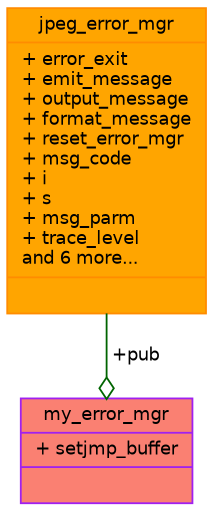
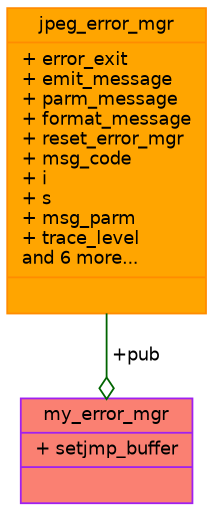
node "jpeg_error_mgr": text "+ output_message" -> "+ parm_message"
